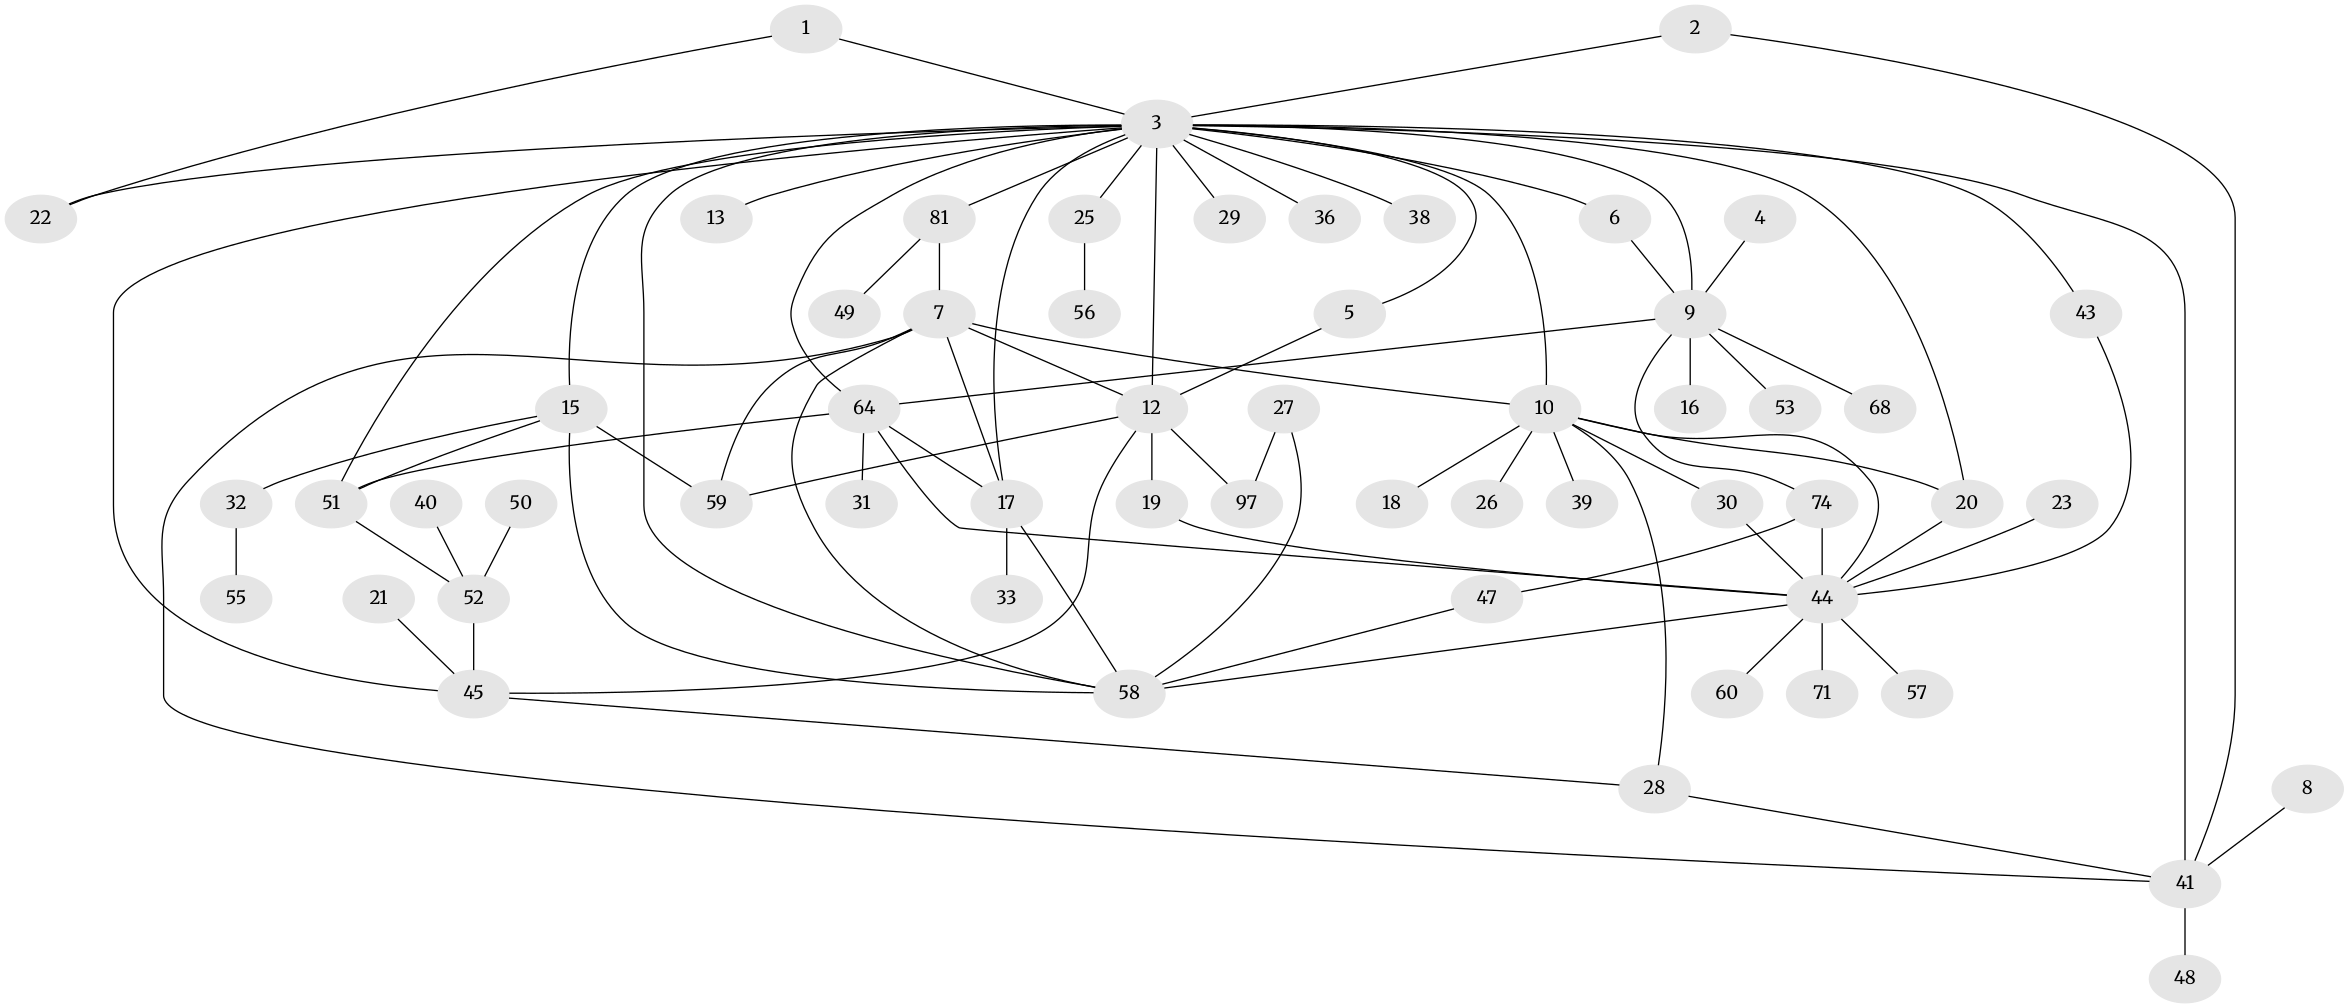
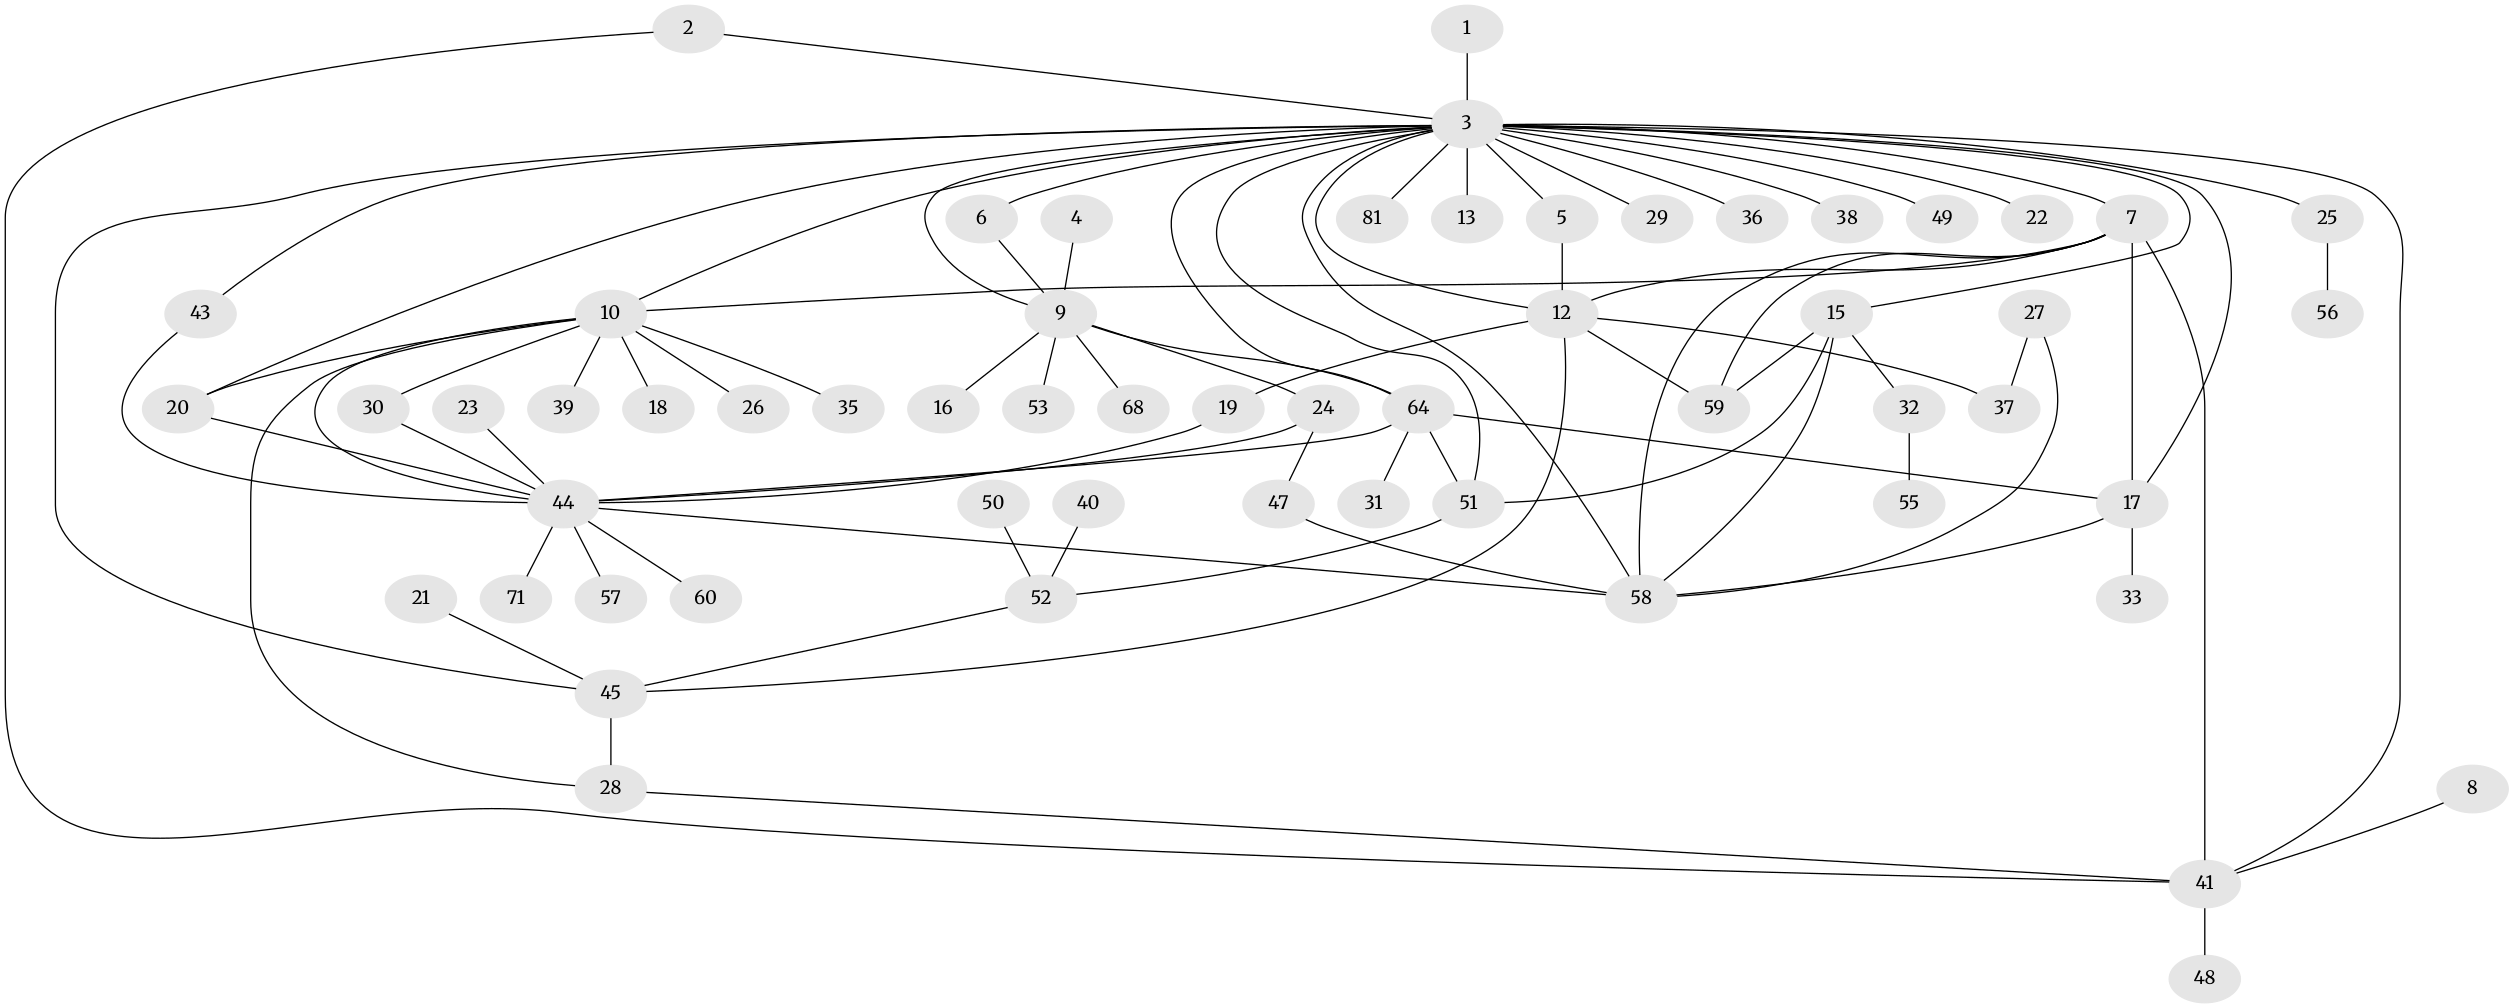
edge "1" -- "22": removed
edge "81" -- "49": now "3" -- "49"
edge "81" -- "7": now "3" -- "7"
node "35": added
node "97": label "97" -> "37"
node "74": label "74" -> "24"
